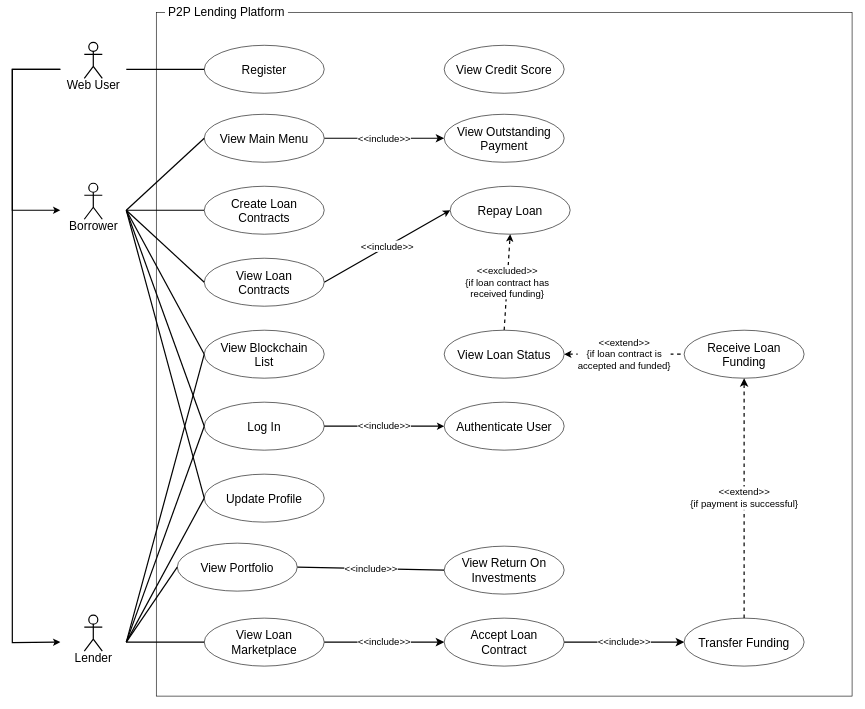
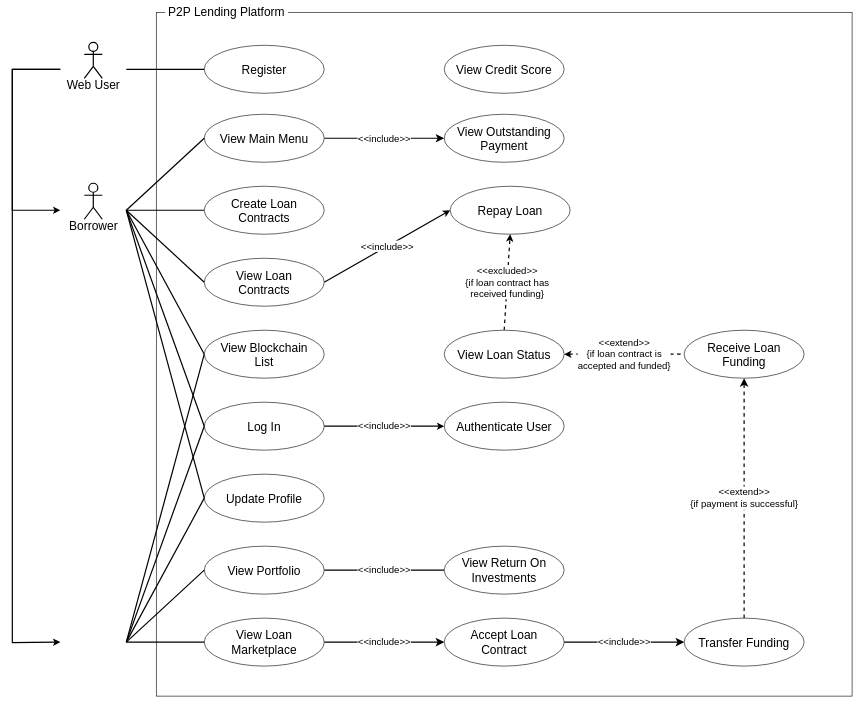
node "View Portfolio": moved (237, 567) -> (264, 570)
node "Lender": removed
